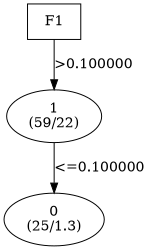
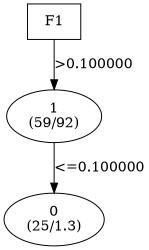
node "1 (59/22)": label "1 (59/22)" -> "1 (59/92)"
